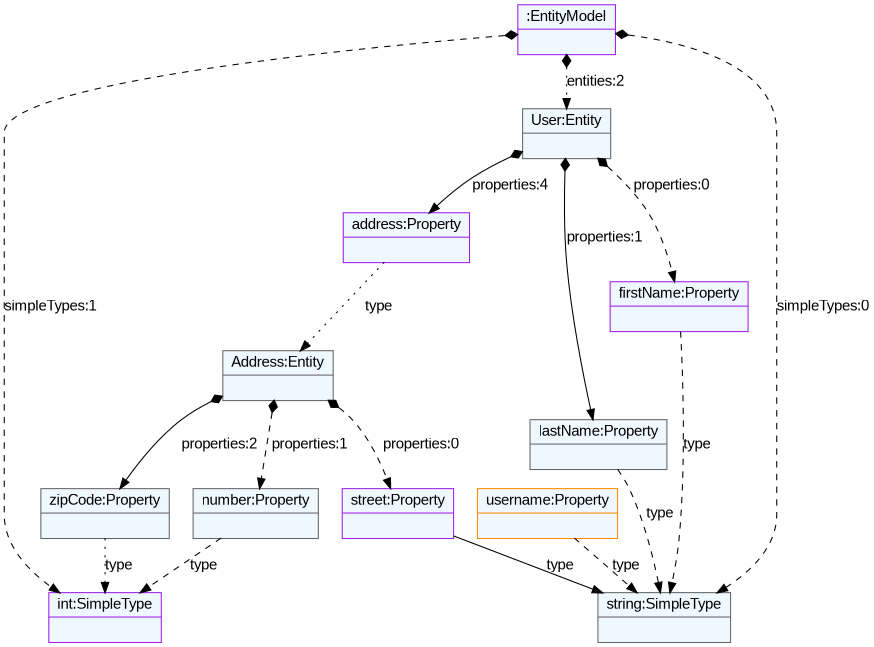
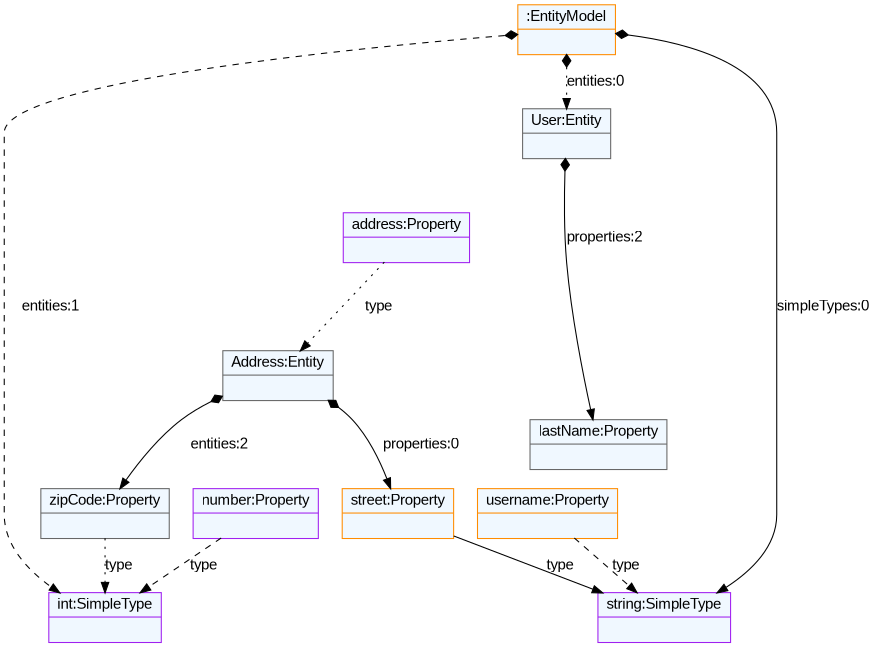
node ":EntityModel": color purple -> darkorange
edge ":EntityModel" -- "User:Entity": label "entities:2" -> "entities:0"
edge "User:Entity" -- "address:Property": removed, label "properties:4"
edge "User:Entity" -- "lastName:Property": label "properties:1" -> "properties:2"
edge ":EntityModel" -- "string:SimpleType": style dashed -> solid
edge ":EntityModel" -- "int:SimpleType": label "simpleTypes:1" -> "entities:1"
node "firstName:Property": removed
edge "Address:Entity" -- "street:Property": style dashed -> solid
edge "Address:Entity" -- "zipCode:Property": label "properties:2" -> "entities:2"
edge "Address:Entity" -- "number:Property": removed, label "properties:1"
node "number:Property": color gray40 -> purple
node "street:Property": color purple -> darkorange
edge "lastName:Property" -- "string:SimpleType": removed, label "type"
node "string:SimpleType": color gray40 -> purple
